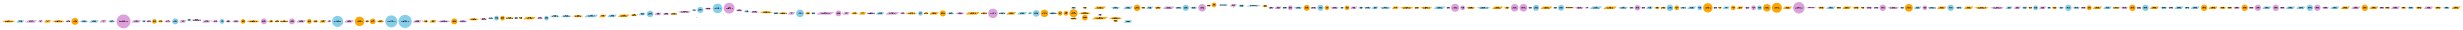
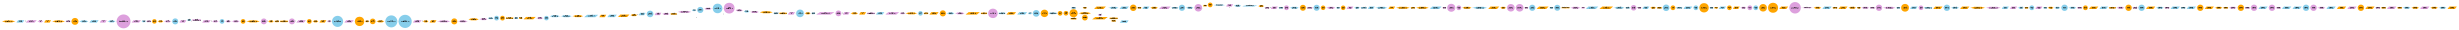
node "0x0041e804 xorl $0x67effffa<UINT32>, %edi": shape hexagon -> cylinder
